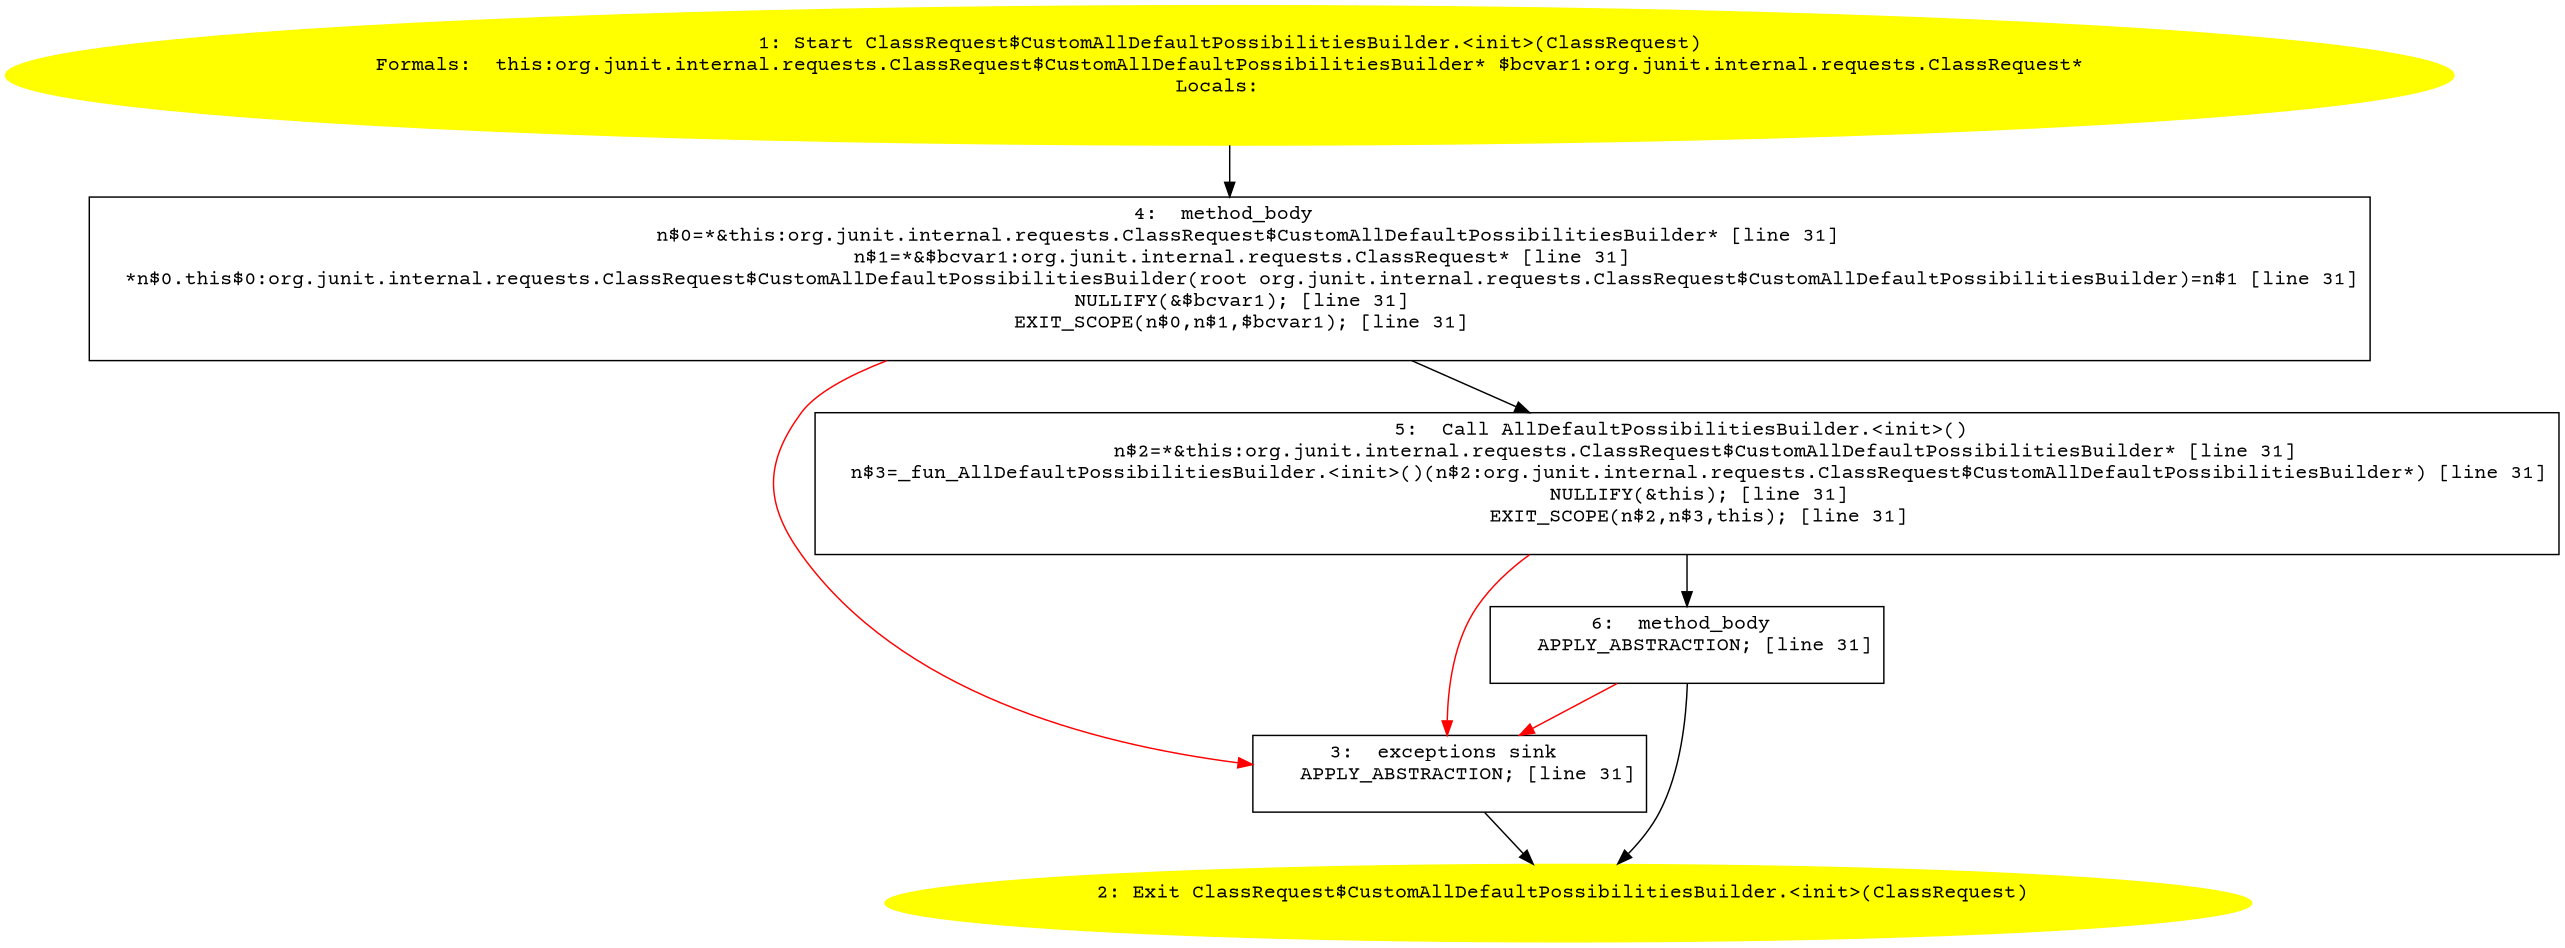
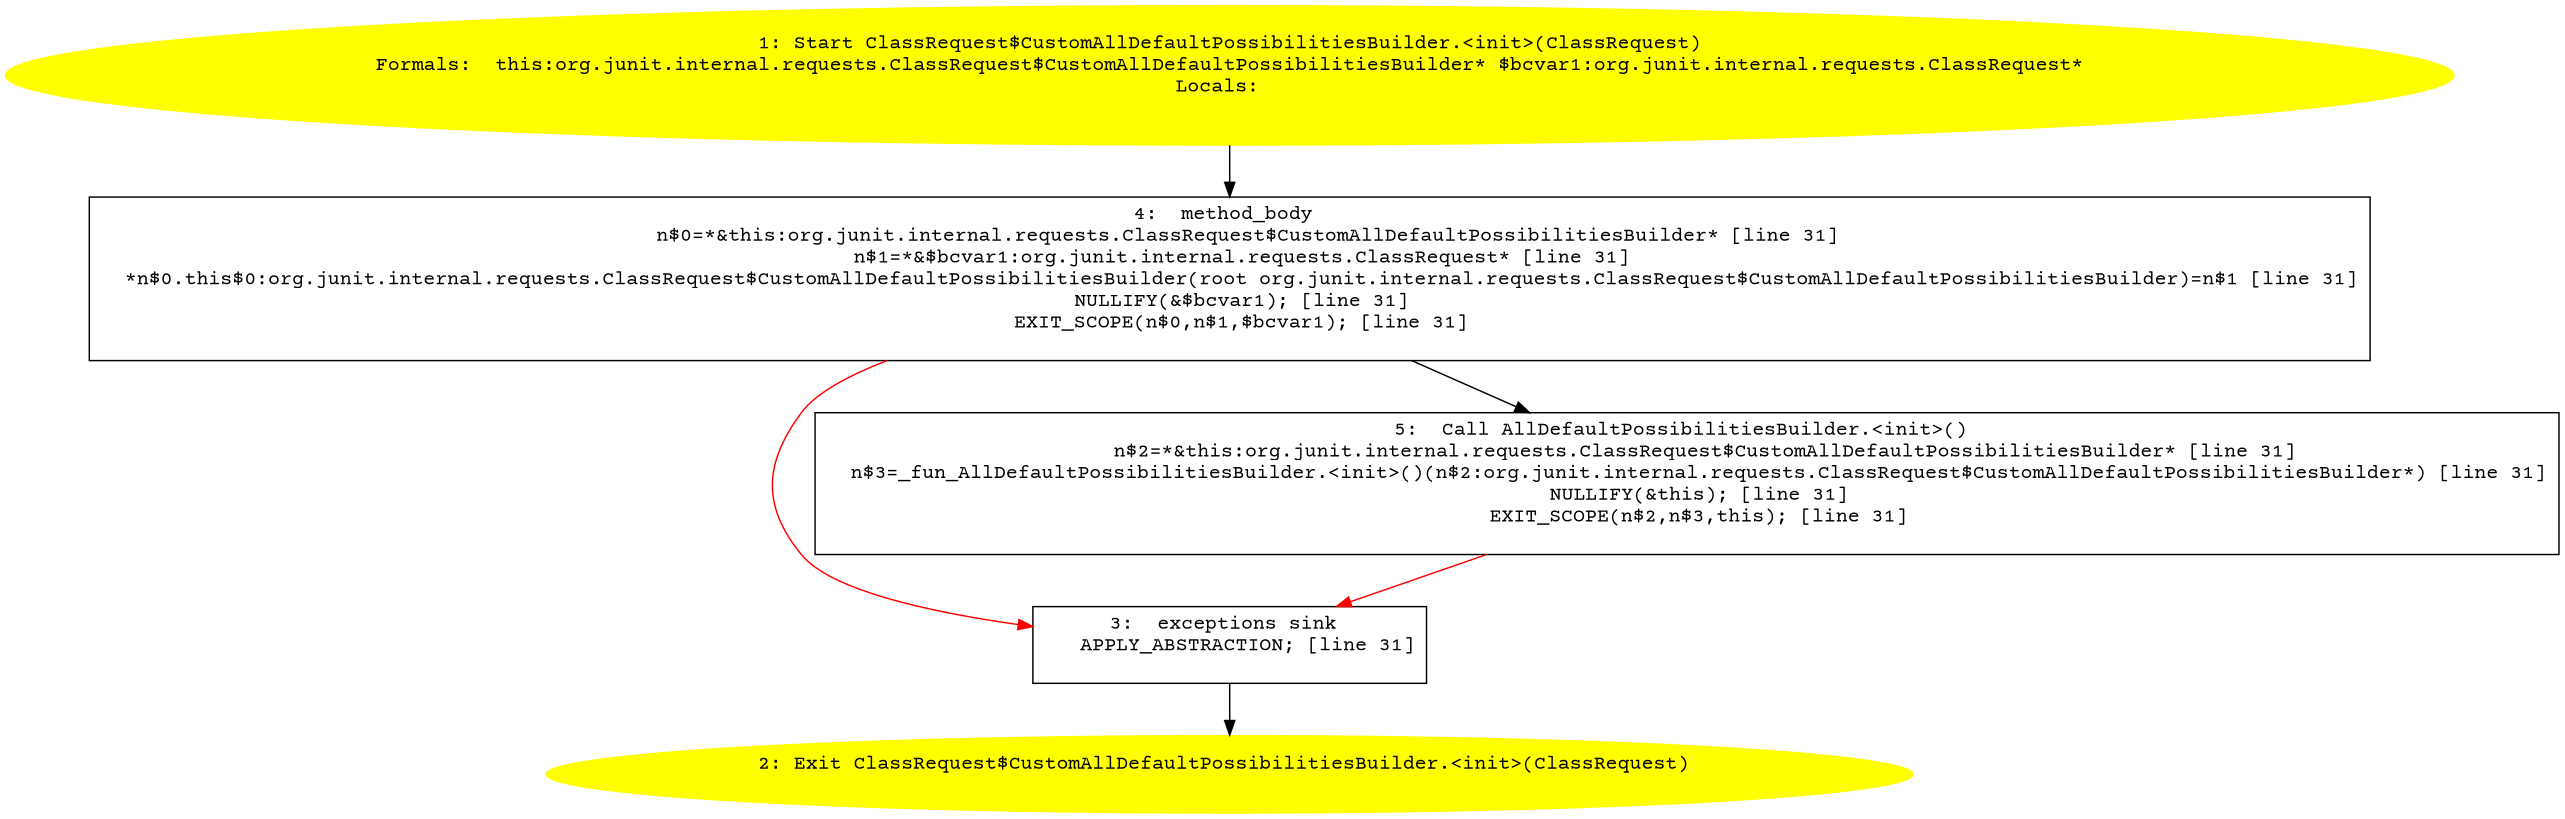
node "6:  method_body APPLY_ABSTRACTION; [line 31]": removed
